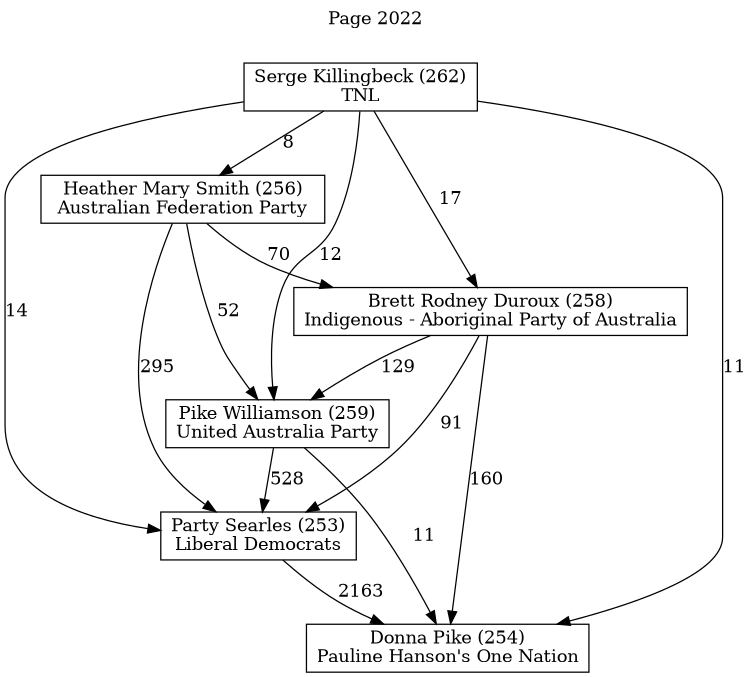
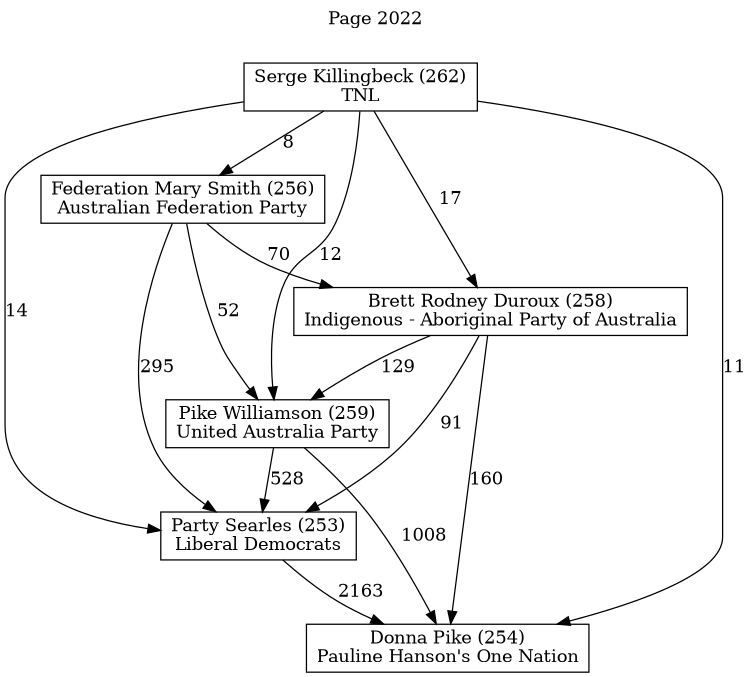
node "Heather Mary Smith (256) Australian Federation Party": label "Heather Mary Smith (256) Australian Federation Party" -> "Federation Mary Smith (256) Australian Federation Party"
edge "Pike Williamson (259) United Australia Party" -> "Donna Pike (254) Pauline Hanson's One Nation": label "11" -> "1008"
